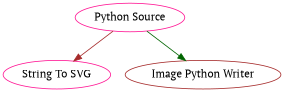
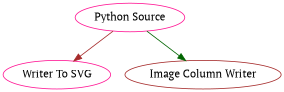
node "String To SVG": label "String To SVG" -> "Writer To SVG"
node "Image Python Writer": label "Image Python Writer" -> "Image Column Writer"
